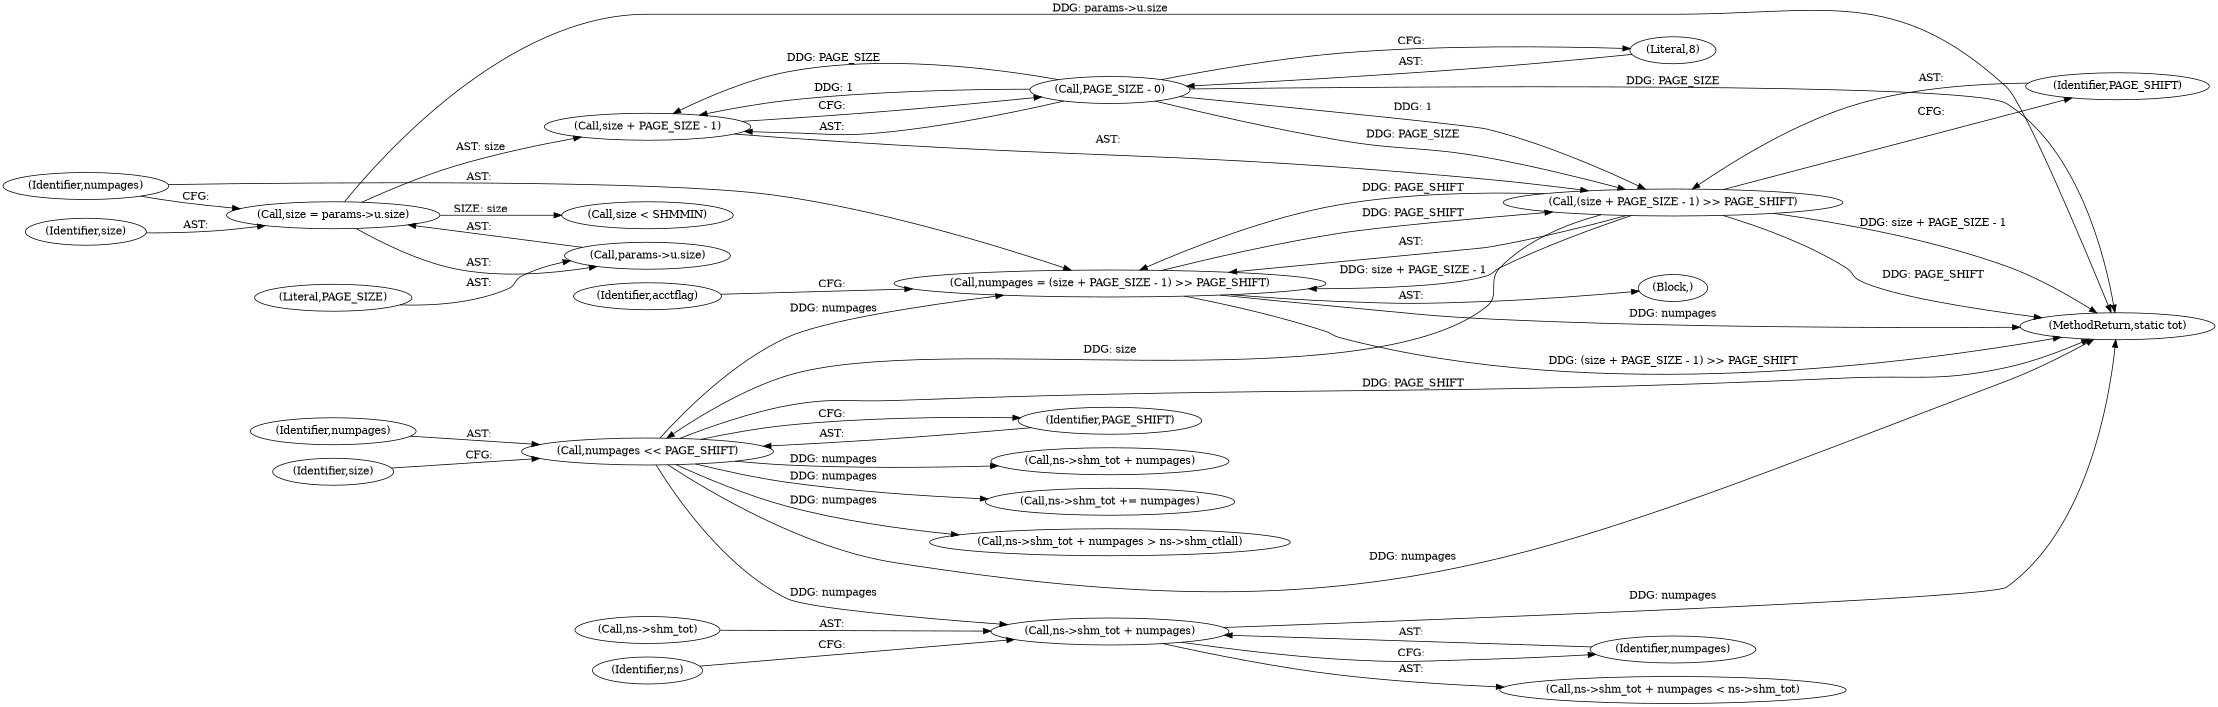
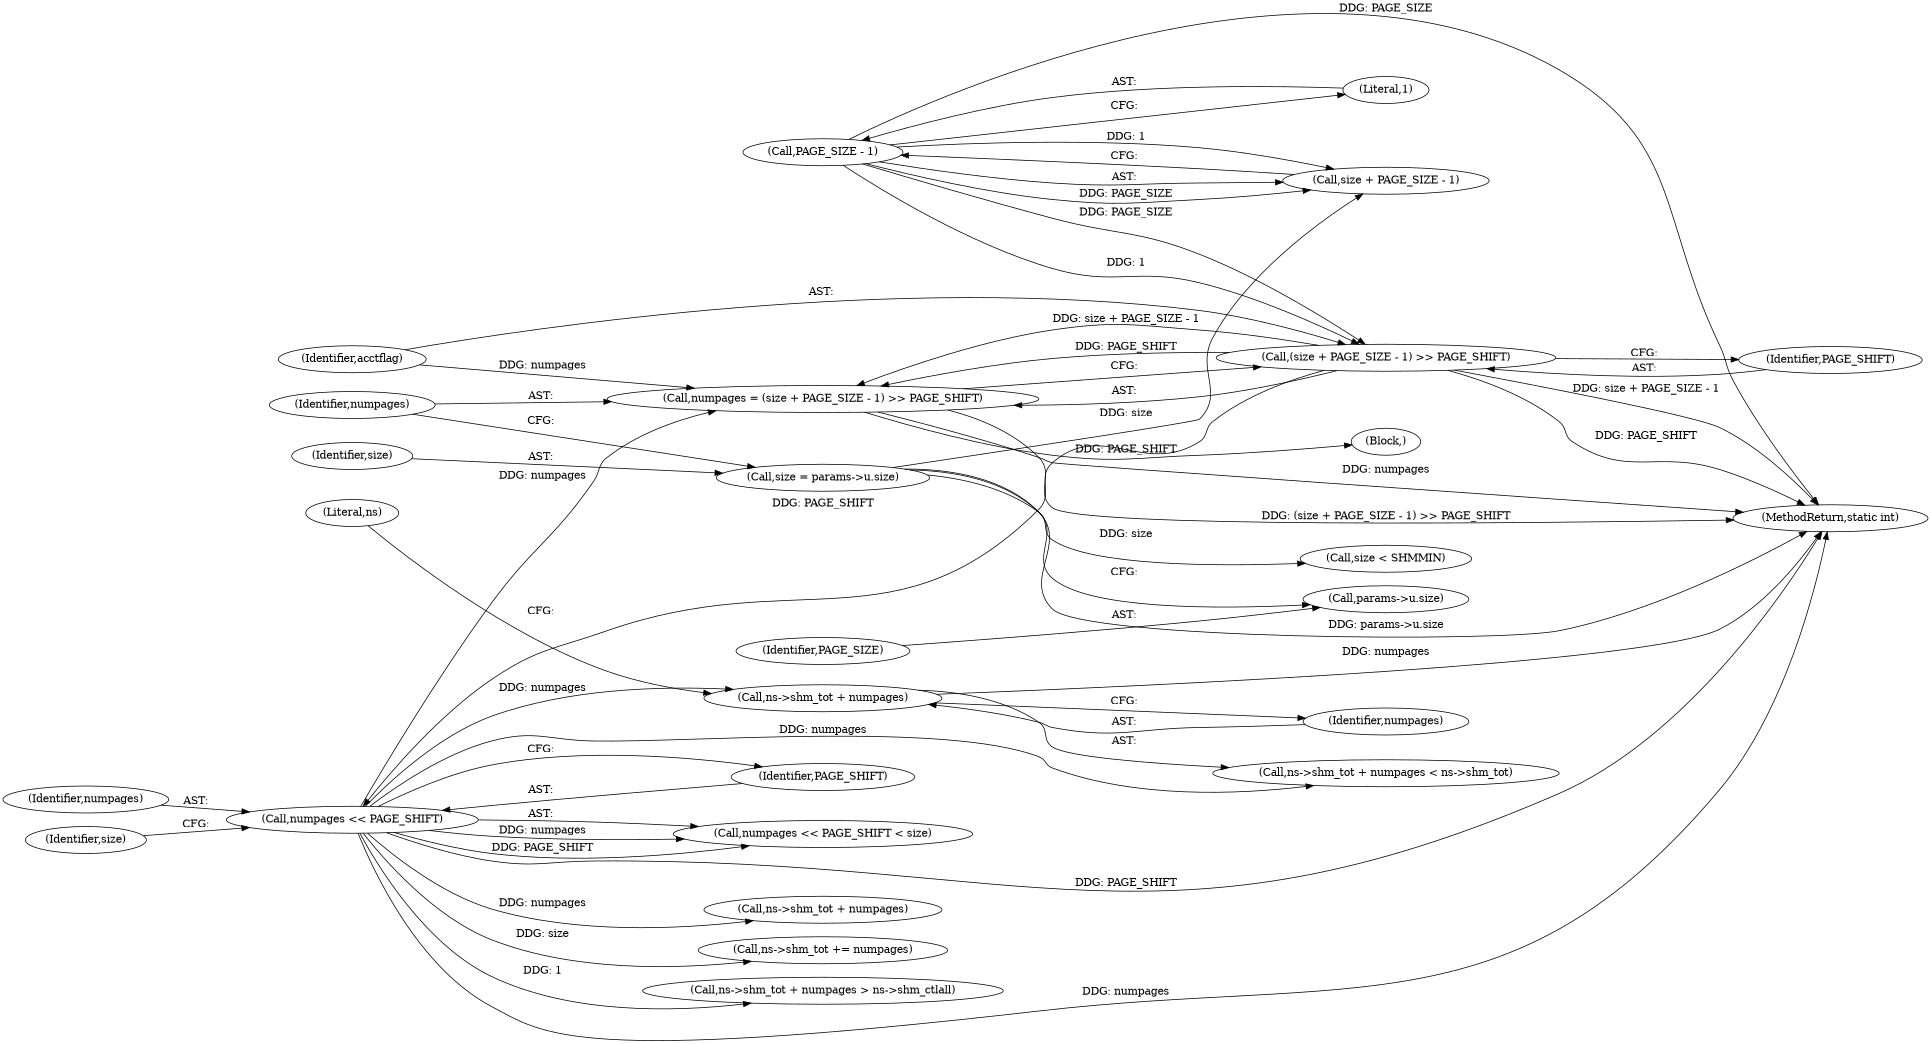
node "(Literal,8)": label "(Literal,8)" -> "(Literal,1)"
node "(Call,PAGE_SIZE - 0)": label "(Call,PAGE_SIZE - 0)" -> "(Call,PAGE_SIZE - 1)"
edge "(Call,size = params->u.size)" -> "(Call,size + PAGE_SIZE - 1)": label "AST: size" -> "DDG: size"
edge "(Call,size + PAGE_SIZE - 1)" -> "(Call,(size + PAGE_SIZE - 1) >> PAGE_SHIFT)": now "(Identifier,acctflag)" -> "(Call,(size + PAGE_SIZE - 1) >> PAGE_SHIFT)"
edge "(Call,size = params->u.size)" -> "(Call,size < SHMMIN)": label "SIZE: size" -> "DDG: size"
edge "(Call,numpages = (size + PAGE_SIZE - 1) >> PAGE_SHIFT)" -> "(Call,(size + PAGE_SIZE - 1) >> PAGE_SHIFT)": label "DDG: PAGE_SHIFT" -> "CFG: "
edge "(Call,params->u.size)" -> "(Call,size = params->u.size)": removed, label "AST:"
edge "(Call,size = params->u.size)" -> "(Call,params->u.size)": label "AST: " -> "CFG: "
edge "(Identifier,acctflag)" -> "(Call,numpages = (size + PAGE_SIZE - 1) >> PAGE_SHIFT)": label "CFG: " -> "DDG: numpages"
edge "(Call,numpages = (size + PAGE_SIZE - 1) >> PAGE_SHIFT)" -> "(Block,)": label "AST: " -> "DDG: PAGE_SHIFT"
node "(Literal,PAGE_SIZE)": label "(Literal,PAGE_SIZE)" -> "(Identifier,PAGE_SIZE)"
node "(MethodReturn,static tot)": label "(MethodReturn,static tot)" -> "(MethodReturn,static int)"
edge "(Call,(size + PAGE_SIZE - 1) >> PAGE_SHIFT)" -> "(Call,numpages << PAGE_SHIFT)": label "DDG: size" -> "DDG: PAGE_SHIFT"
edge "(Call,numpages << PAGE_SHIFT)" -> "(Call,ns->shm_tot += numpages)": label "DDG: numpages" -> "DDG: size"
edge "(Call,numpages << PAGE_SHIFT)" -> "(Call,ns->shm_tot + numpages > ns->shm_ctlall)": label "DDG: numpages" -> "DDG: 1"
node "(Call,ns->shm_tot)": removed
node "(Identifier,ns)": label "(Identifier,ns)" -> "(Literal,ns)"
edge "(Call,numpages << PAGE_SHIFT)" -> "(Call,ns->shm_tot + numpages < ns->shm_tot)": added, label "DDG: numpages"
node "(Call,numpages << PAGE_SHIFT < size)": added
